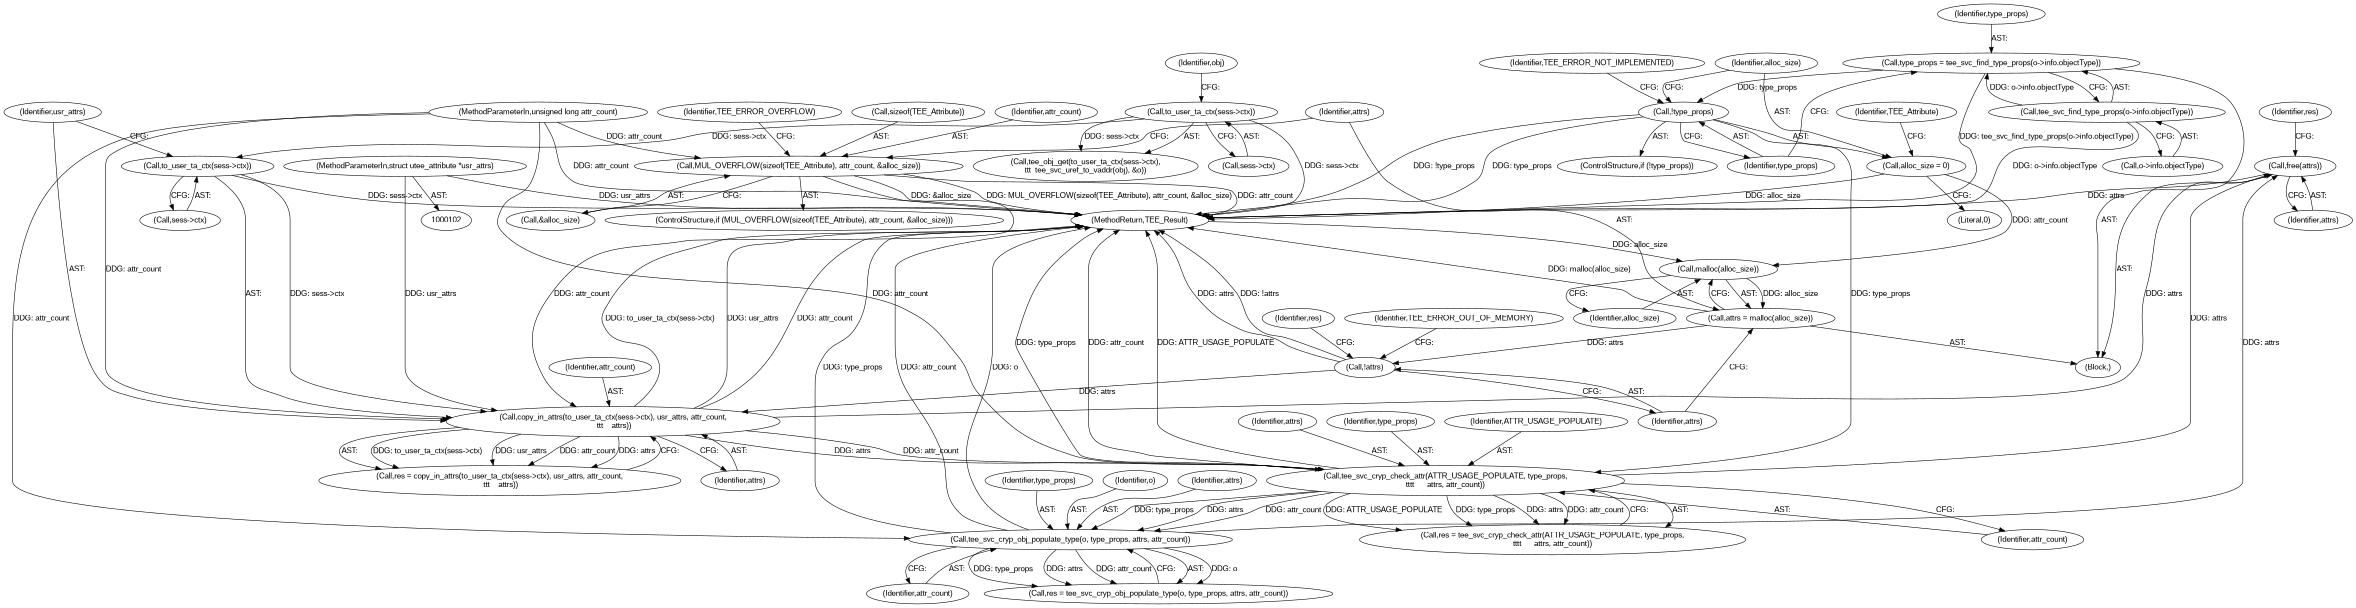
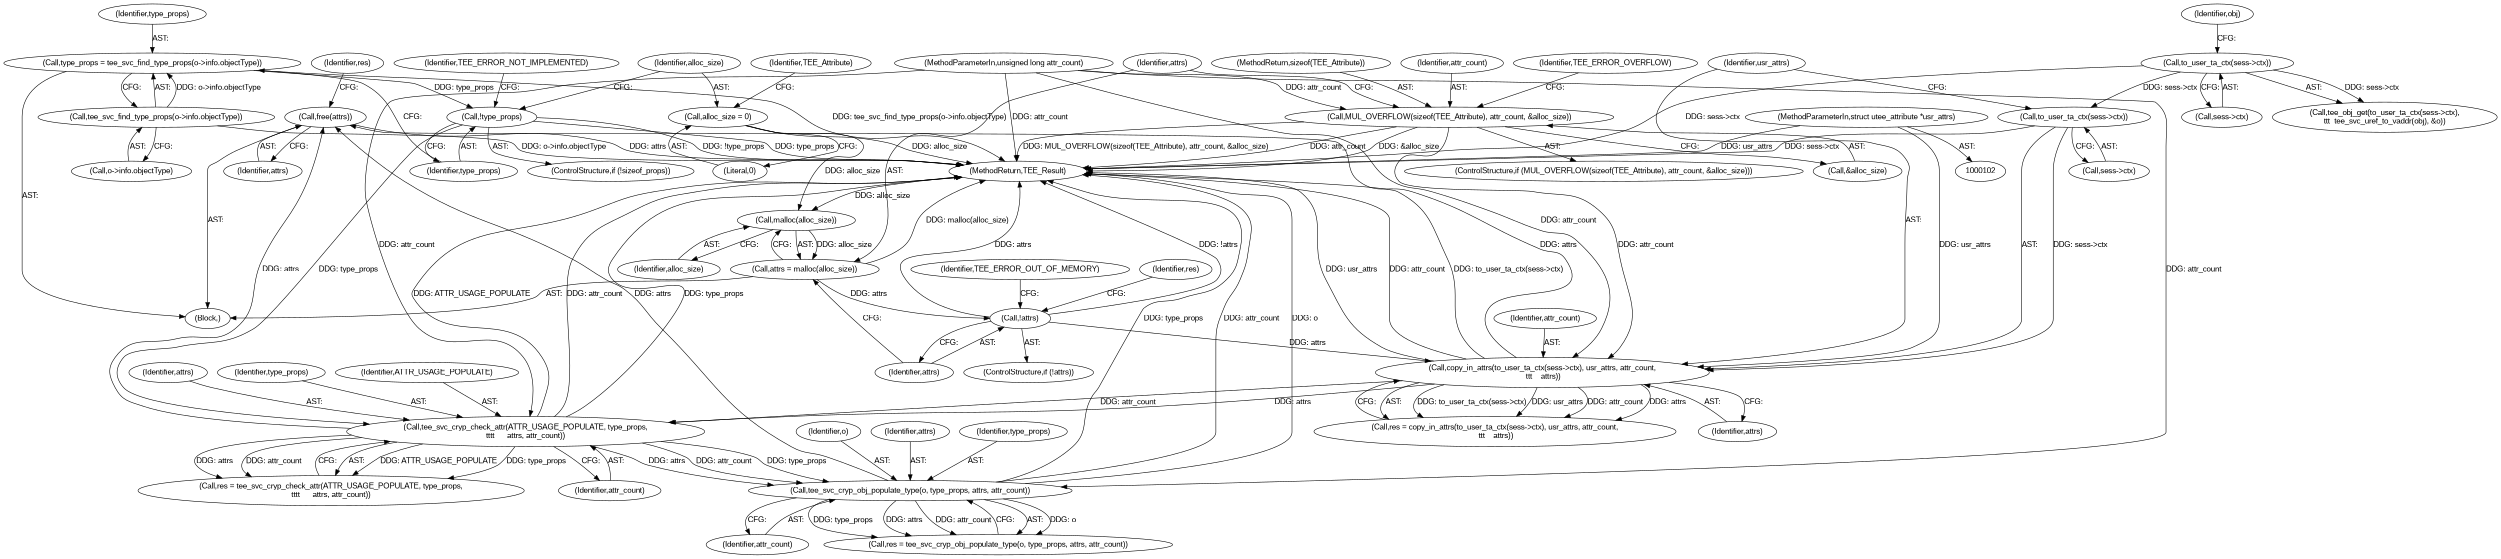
node "(Call,sizeof(TEE_Attribute))": label "(Call,sizeof(TEE_Attribute))" -> "(MethodReturn,sizeof(TEE_Attribute))"
edge "(Call,!type_props)" -> "(Call,alloc_size = 0)": now "(Literal,0)" -> "(Call,alloc_size = 0)"
node "(ControlStructure,if (!type_props))": label "(ControlStructure,if (!type_props))" -> "(ControlStructure,if (!sizeof_props))"
edge "(Call,alloc_size = 0)" -> "(Call,malloc(alloc_size))": label "DDG: attr_count" -> "DDG: alloc_size"
node "(ControlStructure,if (!attrs))": added
